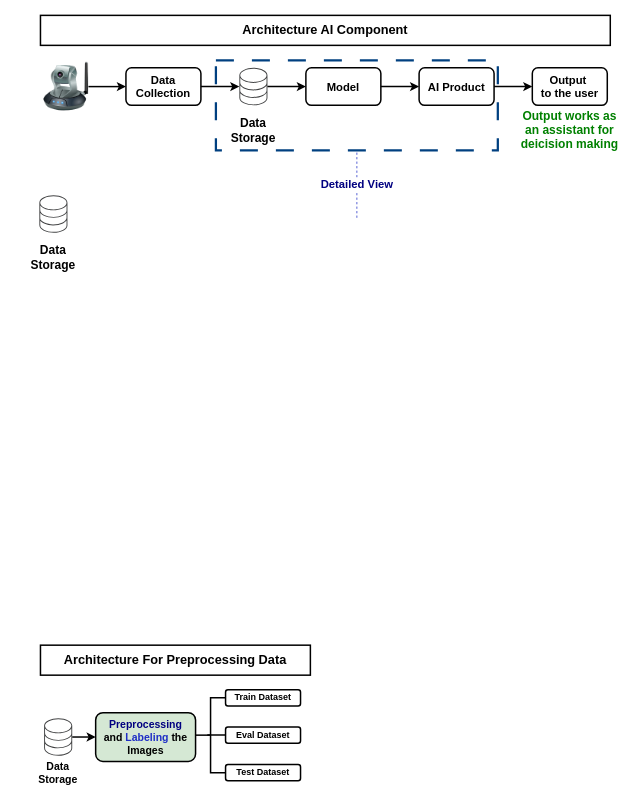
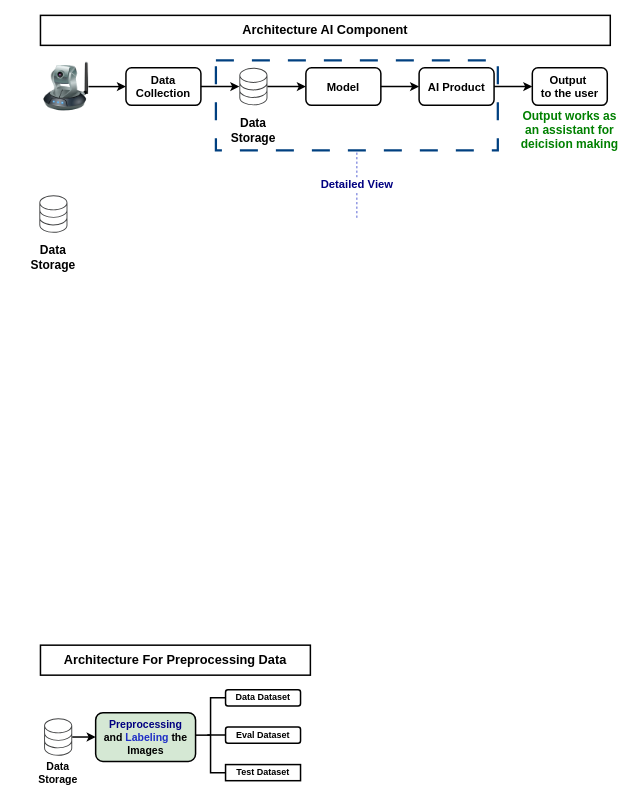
node "Train Dataset": label "Train Dataset" -> "Data Dataset"
node "Test Dataset": shape rounded rectangle -> rectangle
